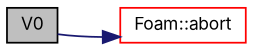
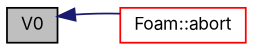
edge "V0" -> "Foam::abort": reversed
